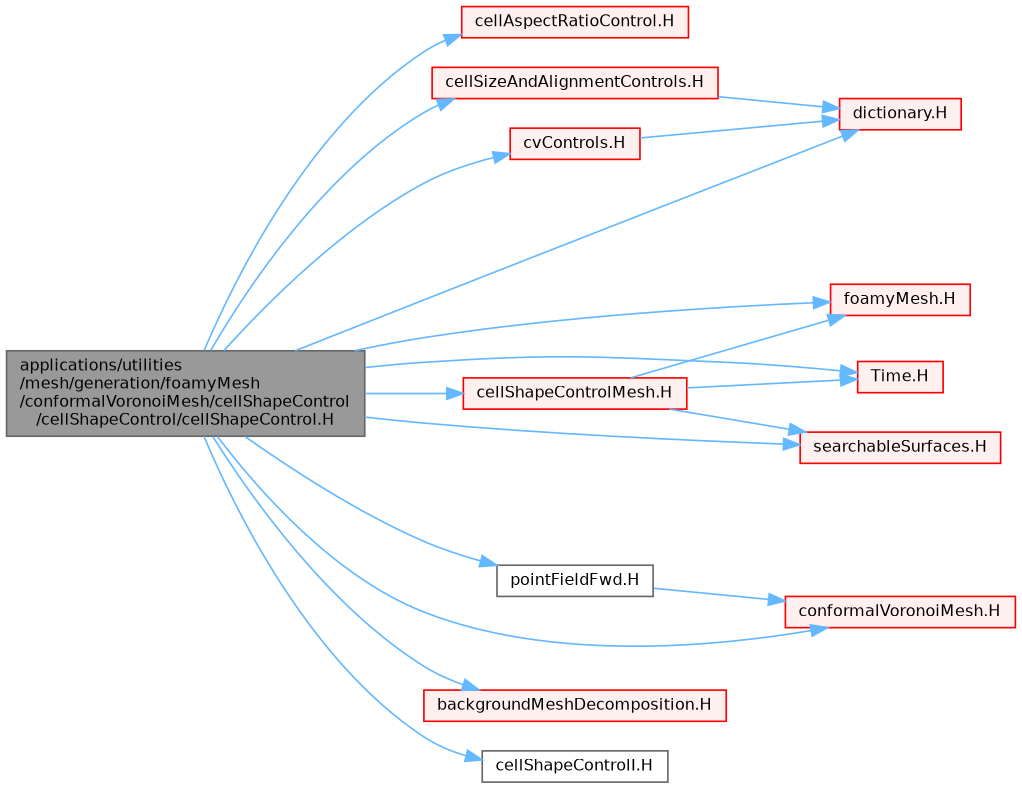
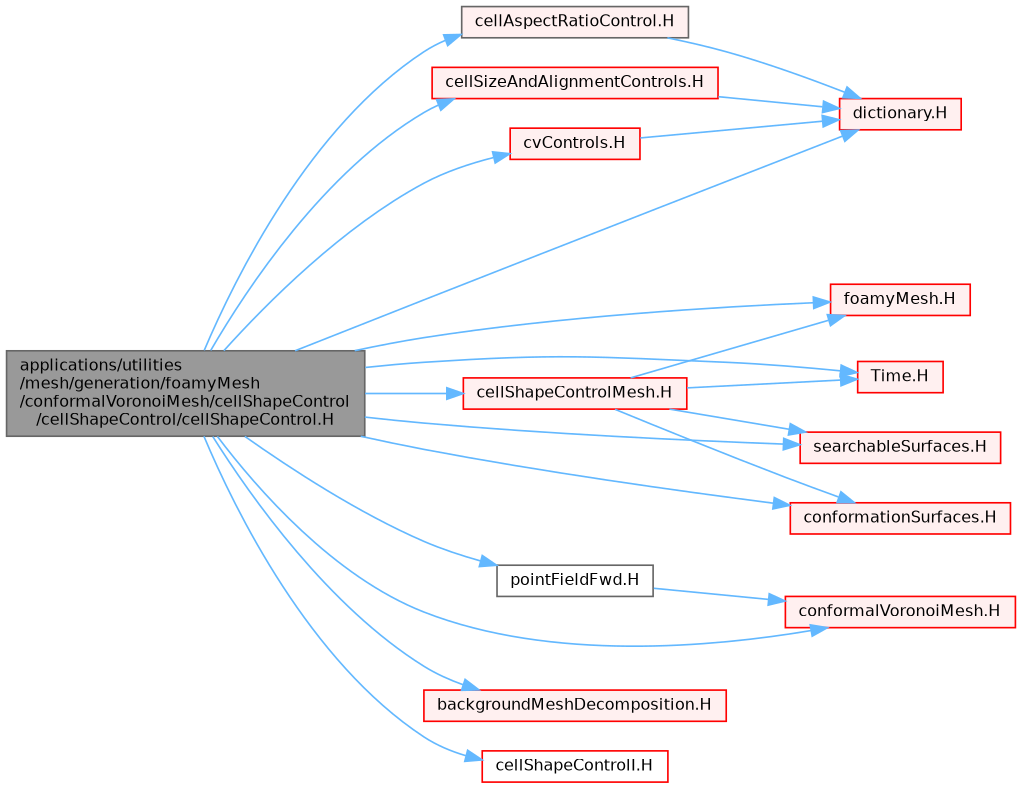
node "cellAspectRatioControl.H": color red -> grey40
edge "cellAspectRatioControl.H" -> "dictionary.H": added
node "conformationSurfaces.H": added
node "cellShapeControlI.H": color grey40 -> red
